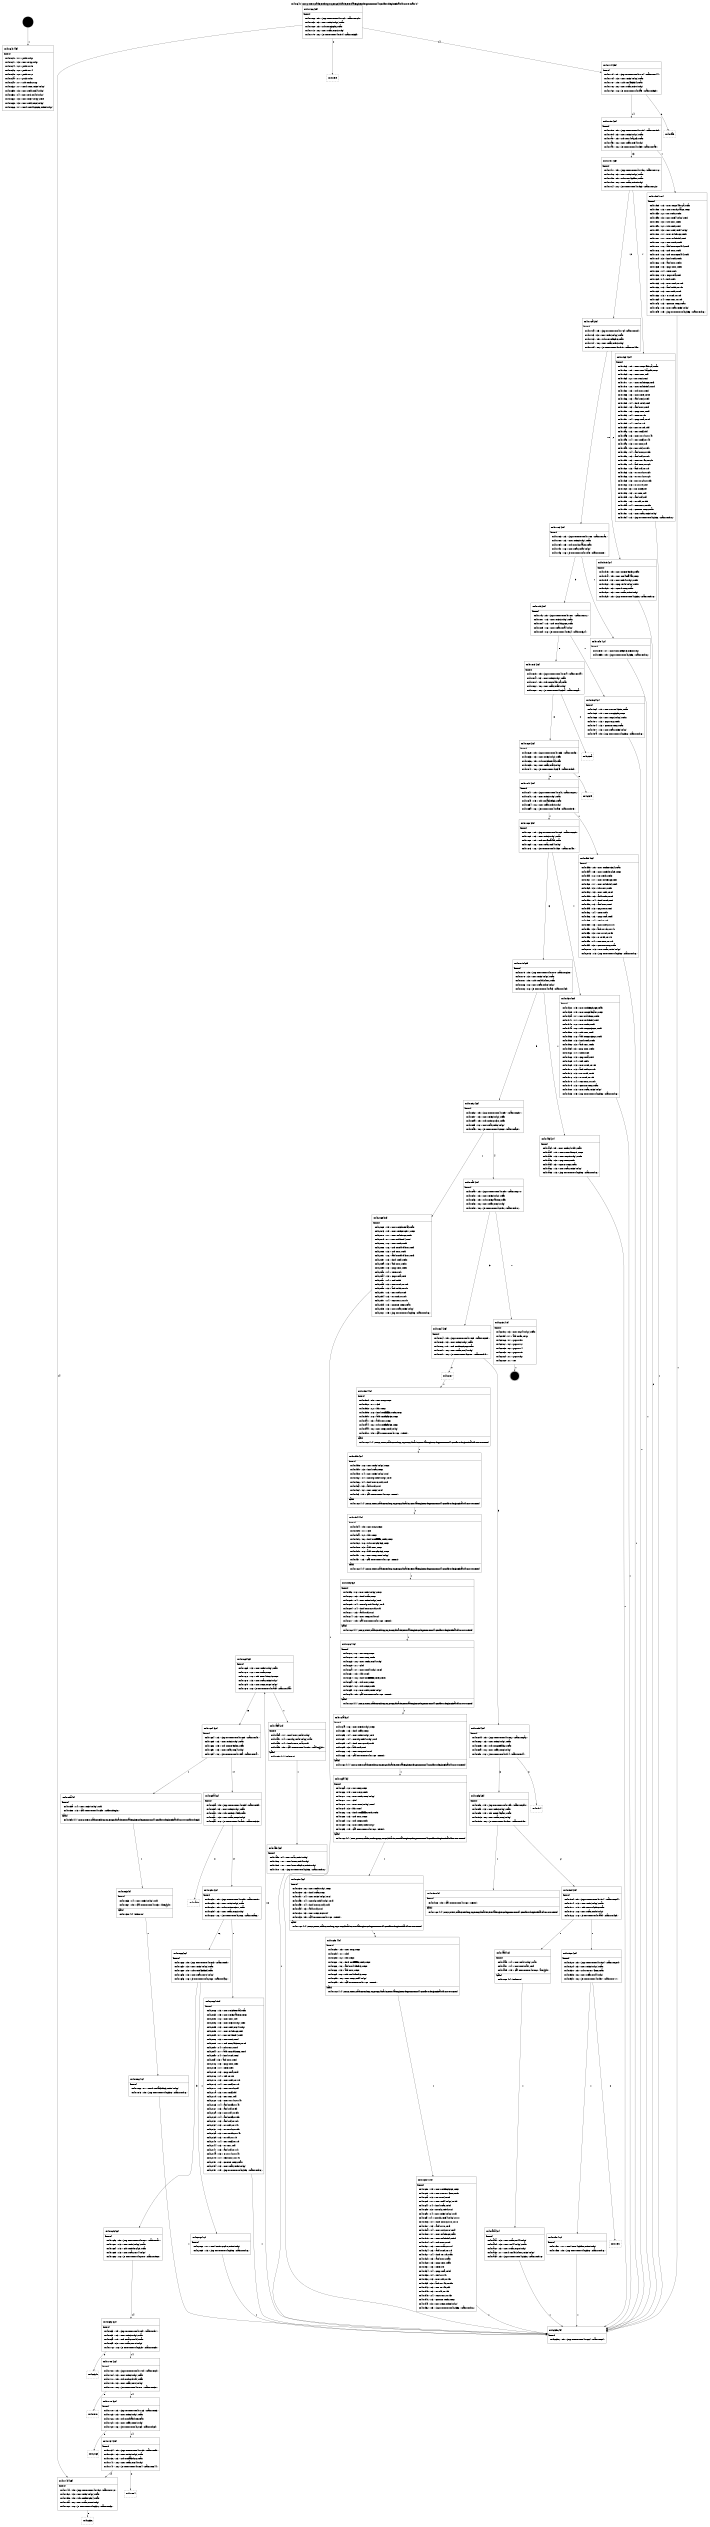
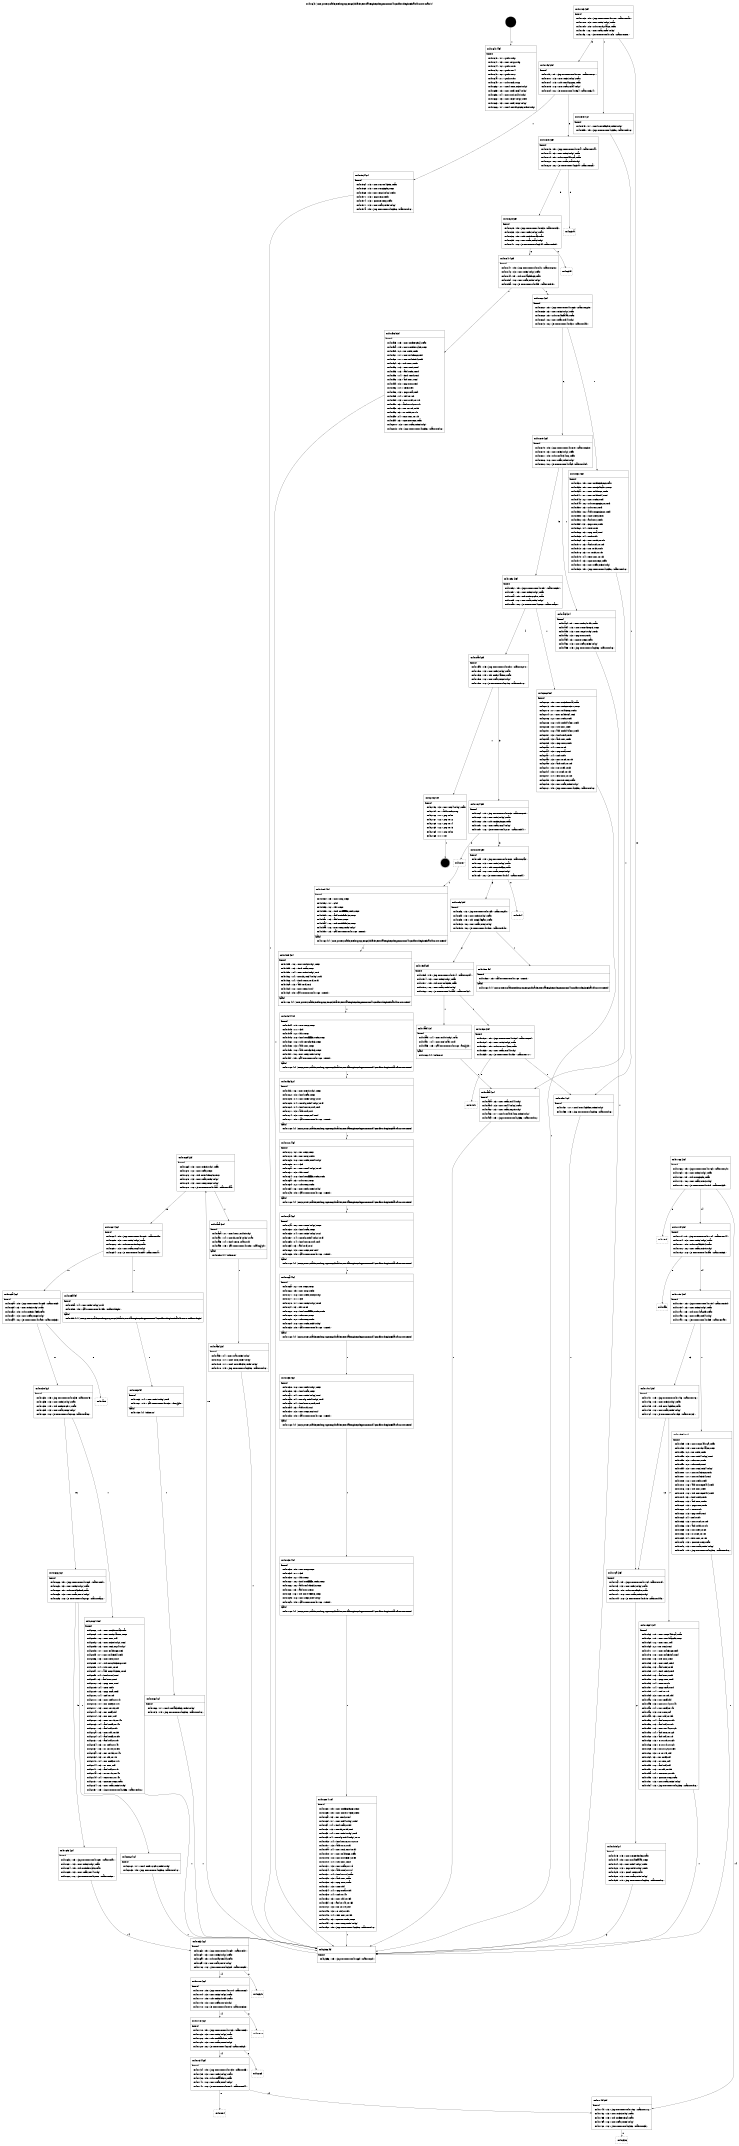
edge "0x4017ca [25]" -> "0x4017e3 [25]": reversed
edge "0x401e4e [12]" -> "0x402356 [5]": now "0x401e4e [12]" -> "0x401d57 [12]"
edge "0x401b30 [88]" -> "0x402356 [5]": now "0x401b30 [88]" -> "0x401aba [21]"
